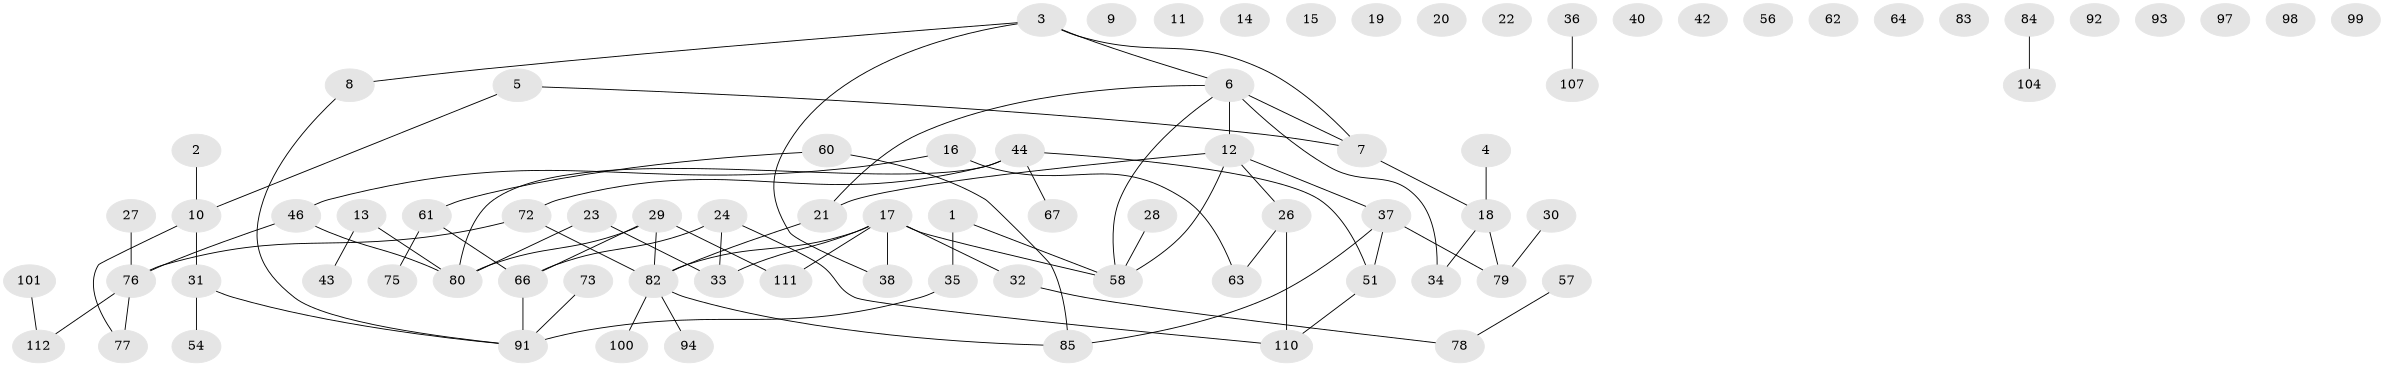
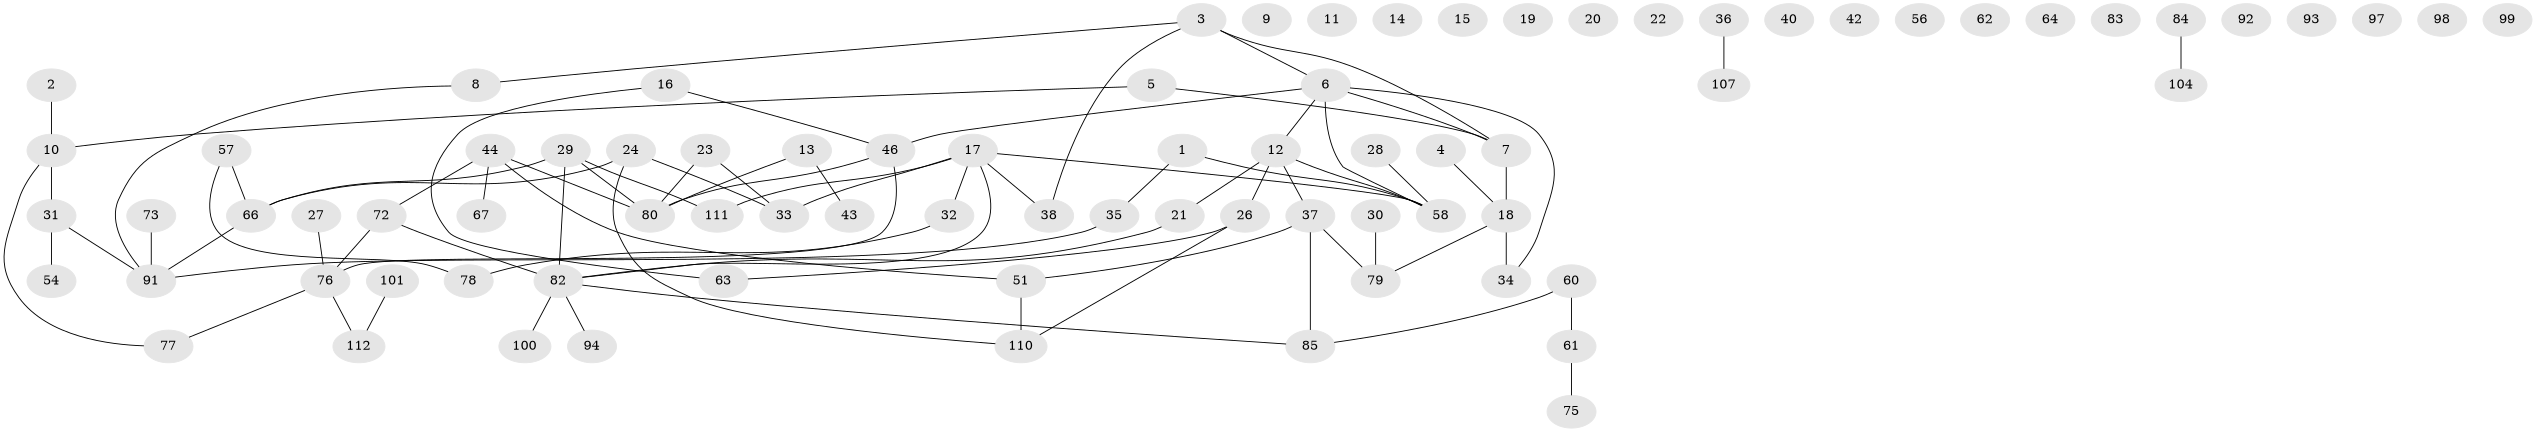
edge "6" -- "21": now "6" -- "46"
edge "61" -- "66": now "57" -- "66"
